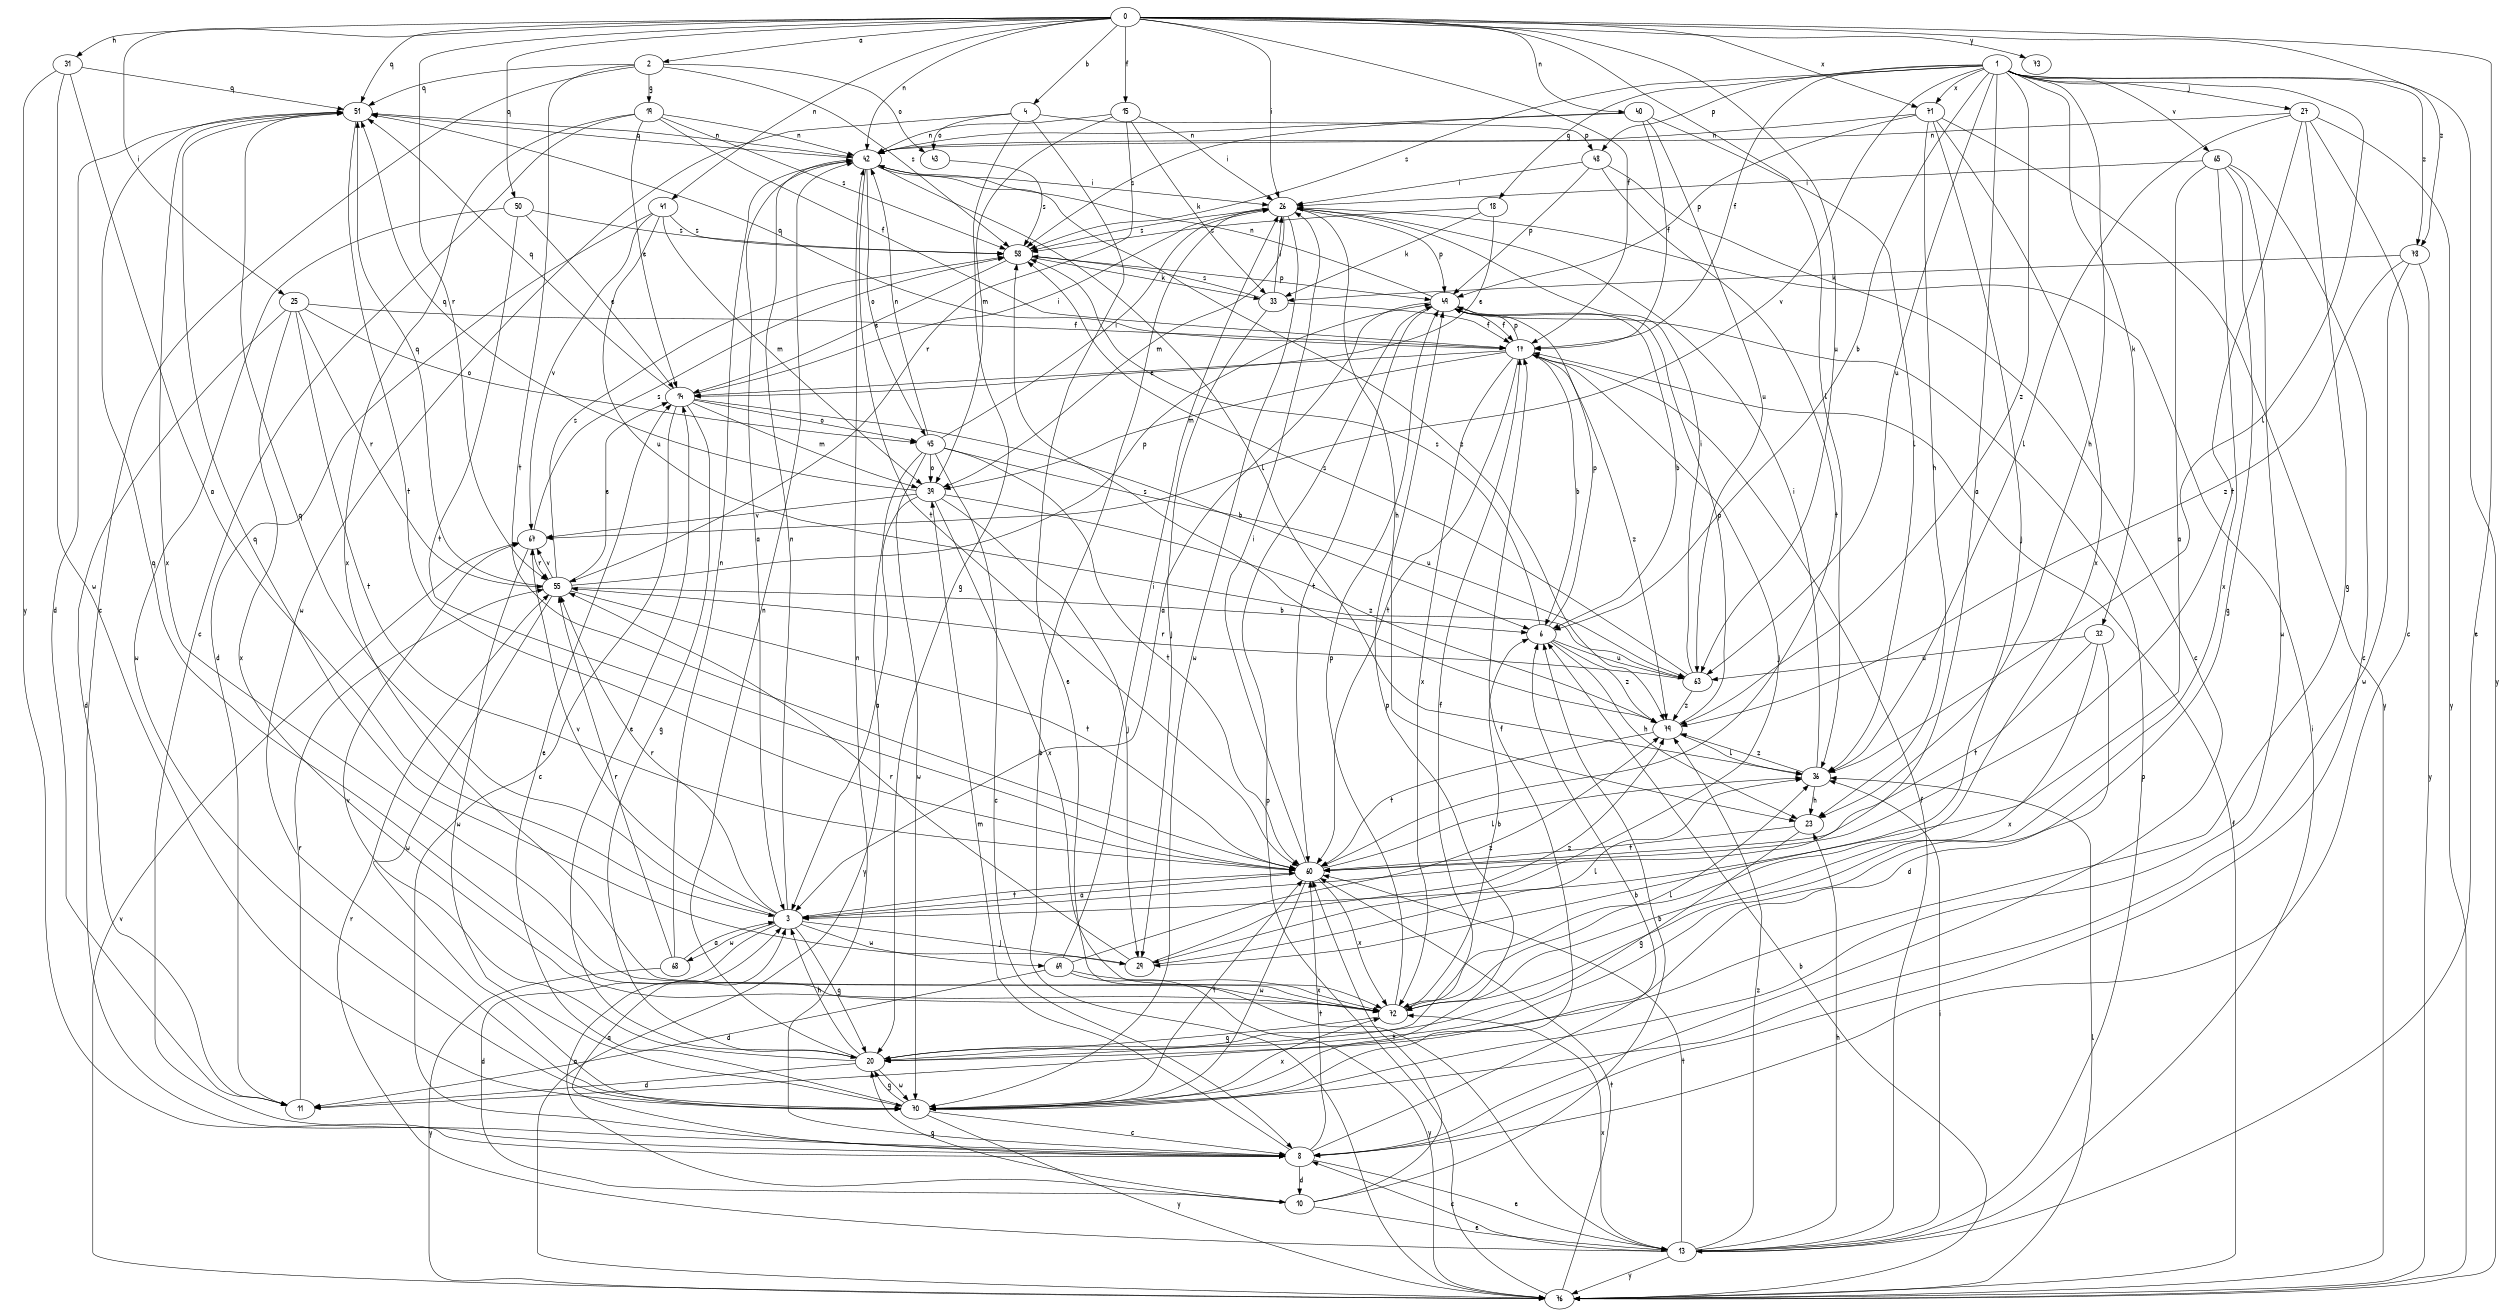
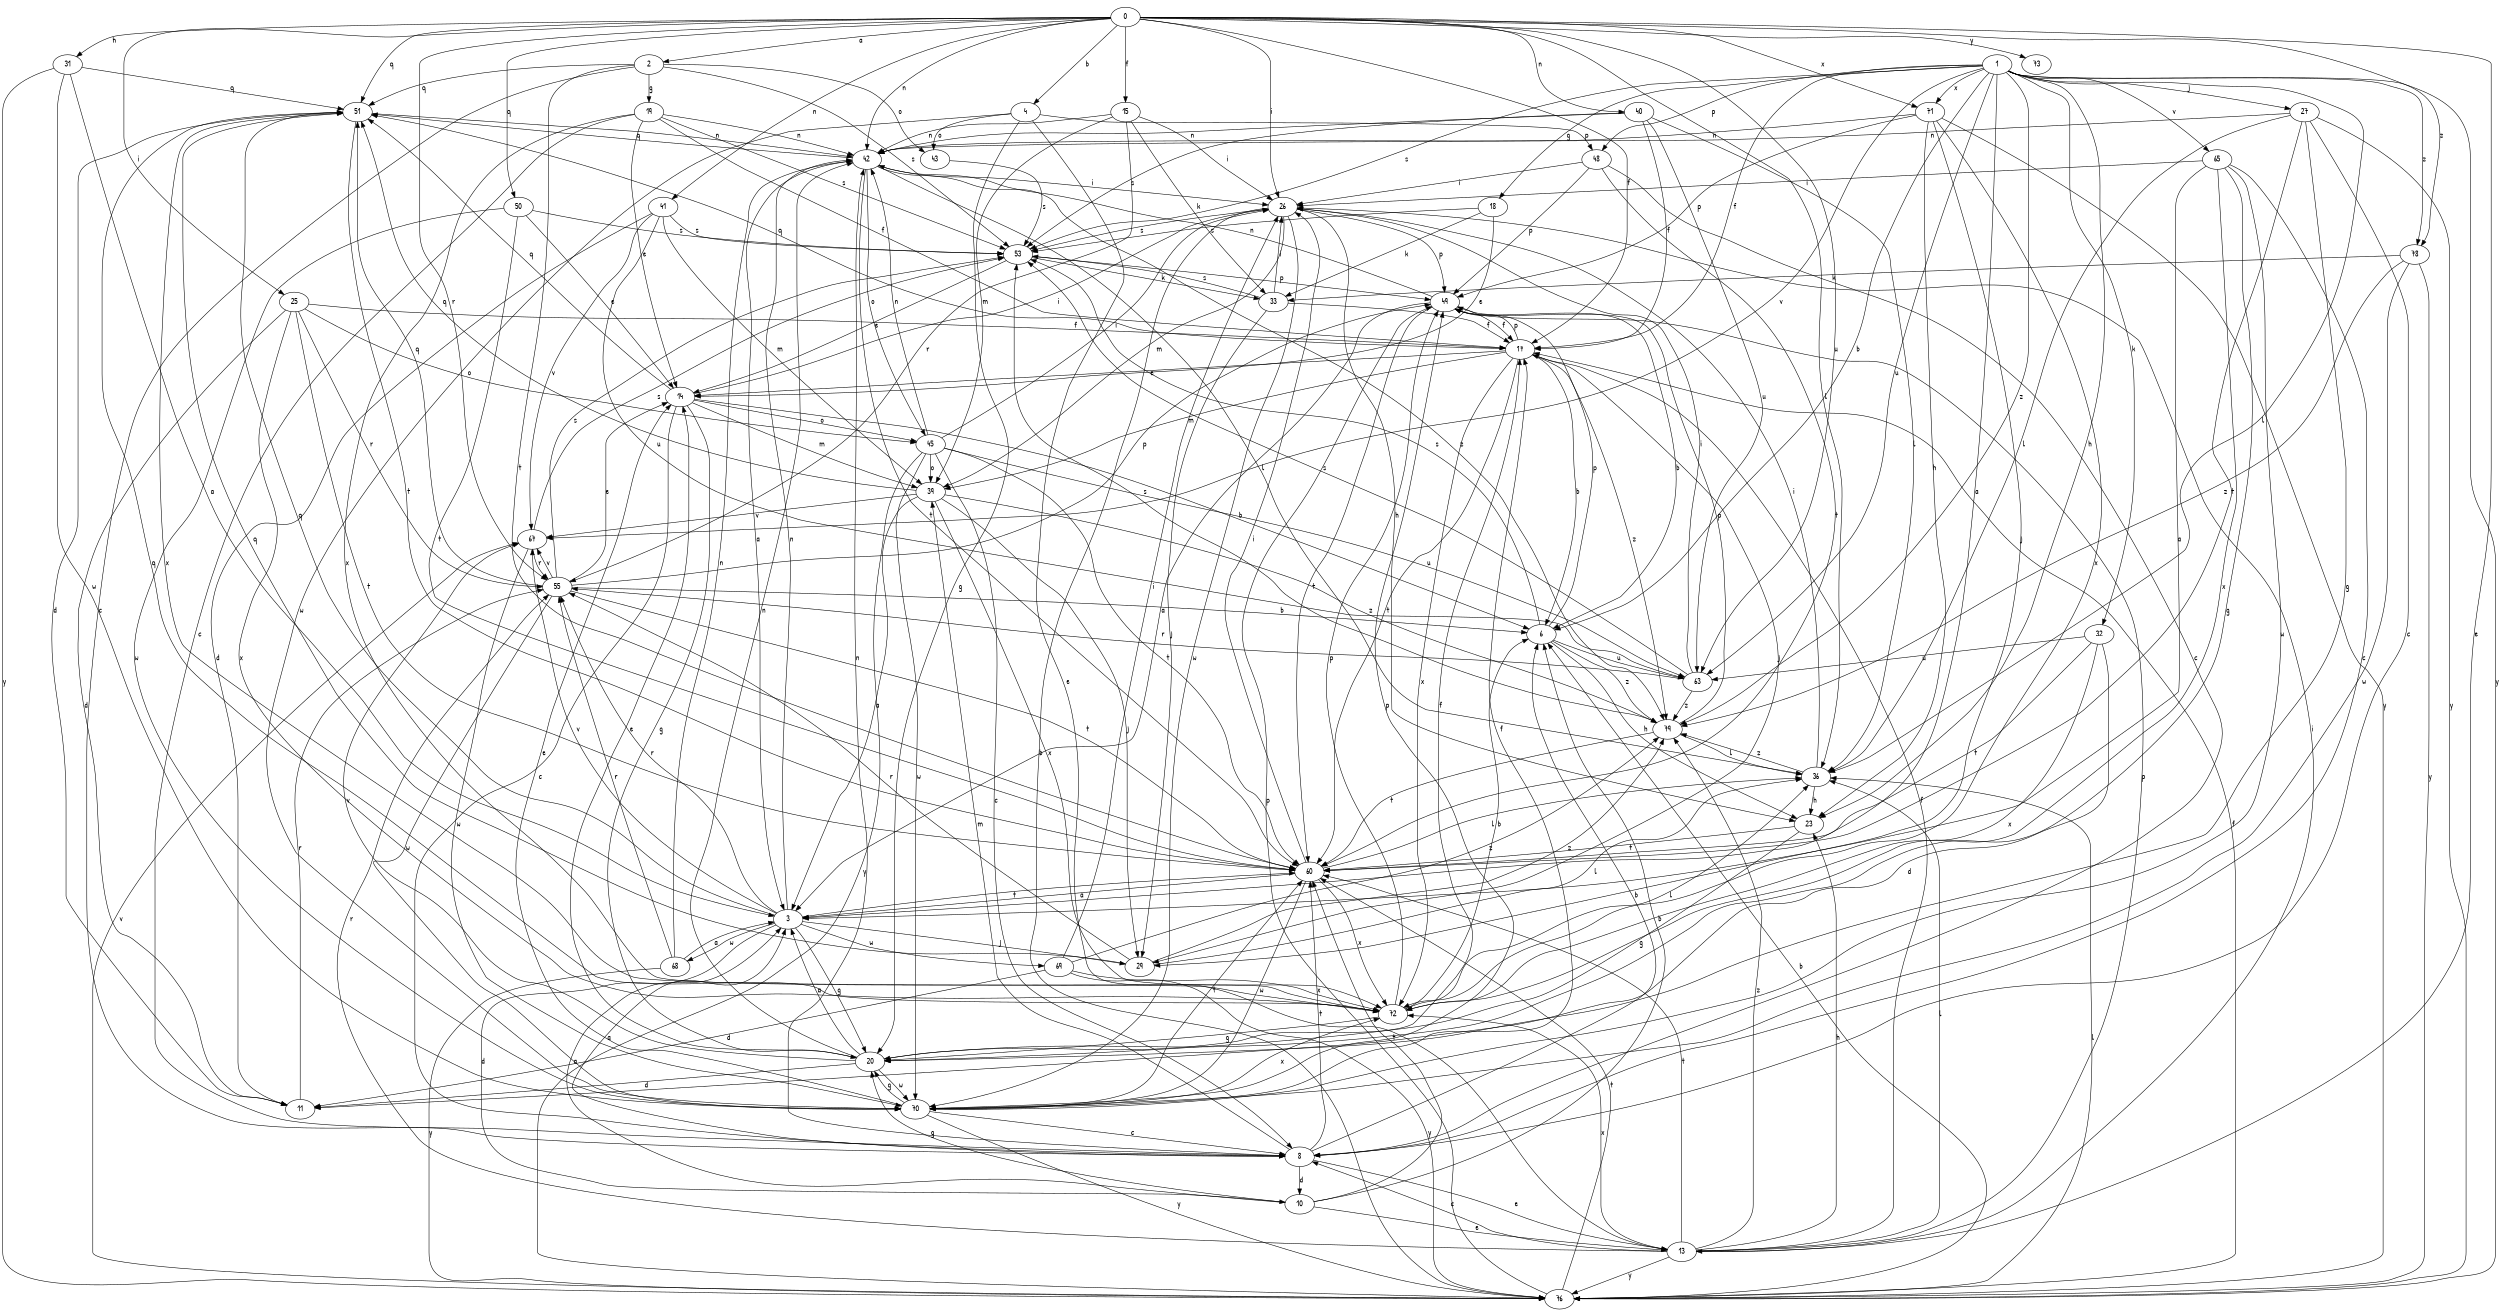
node "58": label "58" -> "53"
edge "20" -> "3": label "h" -> "a"
edge "13" -> "36": label "i" -> "l"
edge "31" -> "8": now "31" -> "76"
